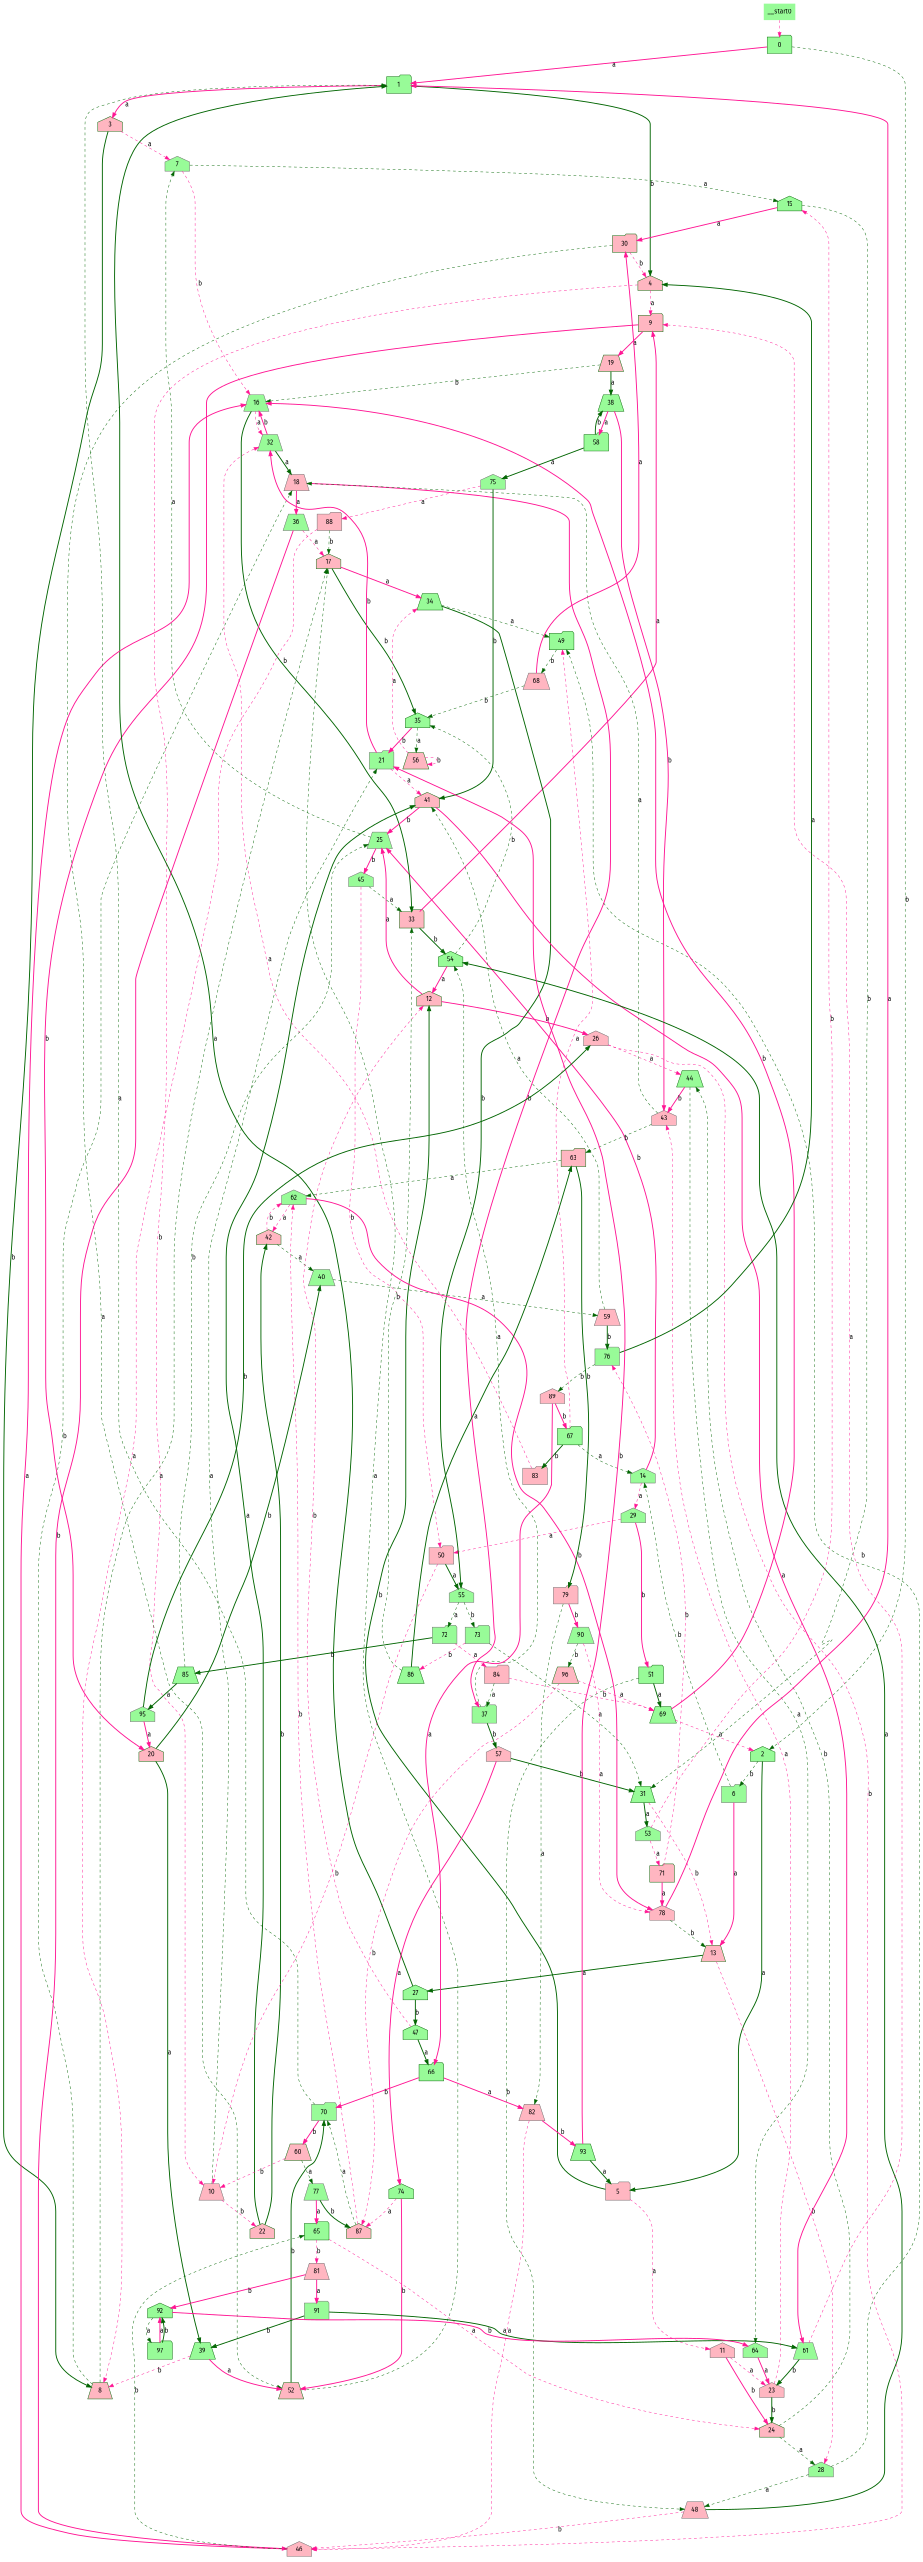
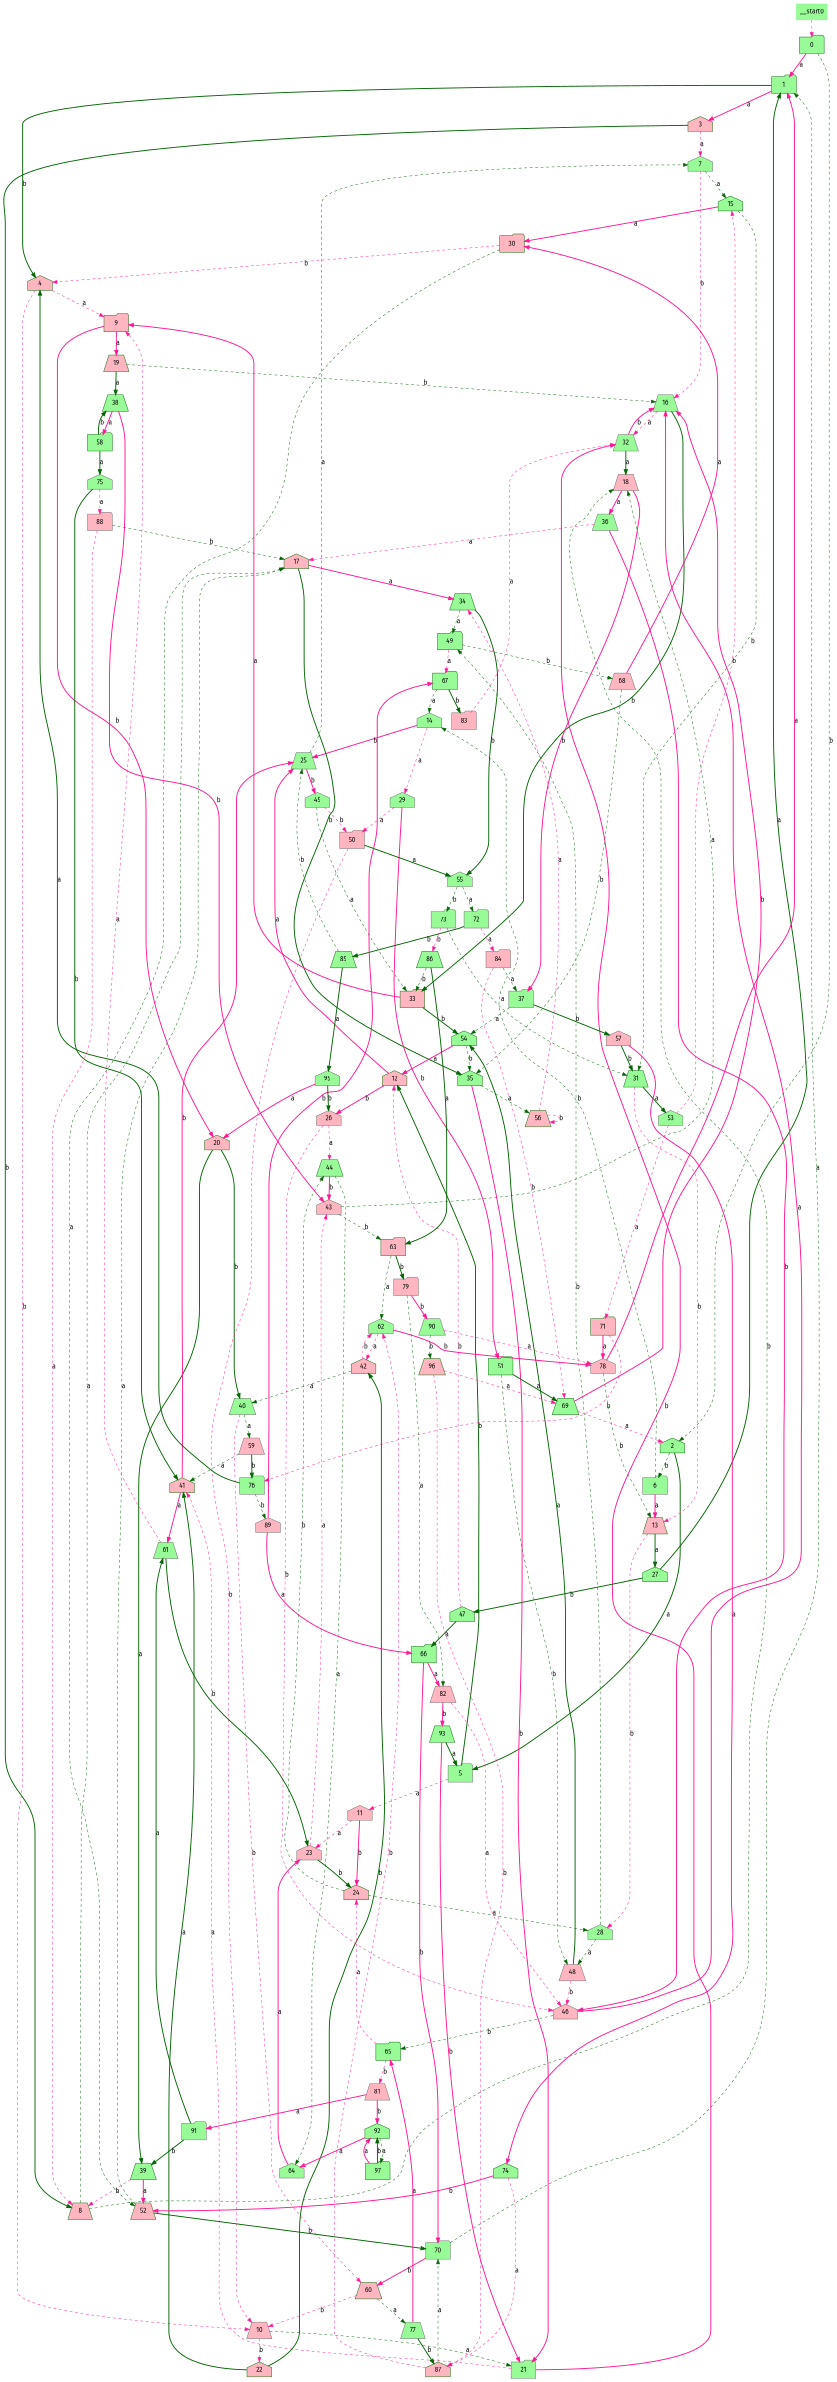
edge "67" -> "49": reversed
edge "40" -> "60": added, label "b"
node "5": fillcolor lightpink -> palegreen
edge "92" -> "64": label "b" -> "a"
